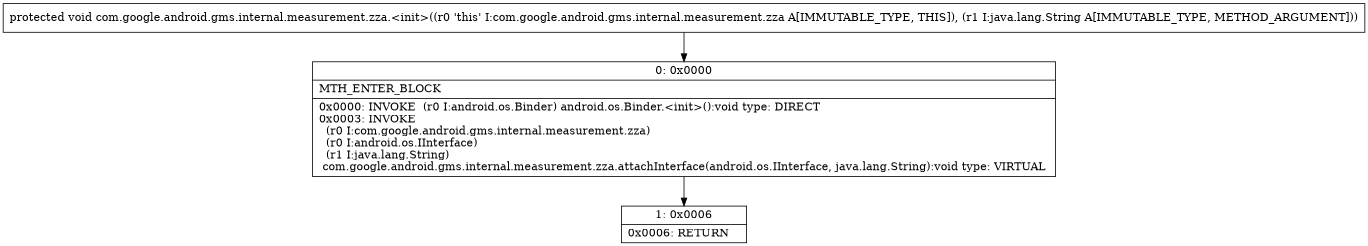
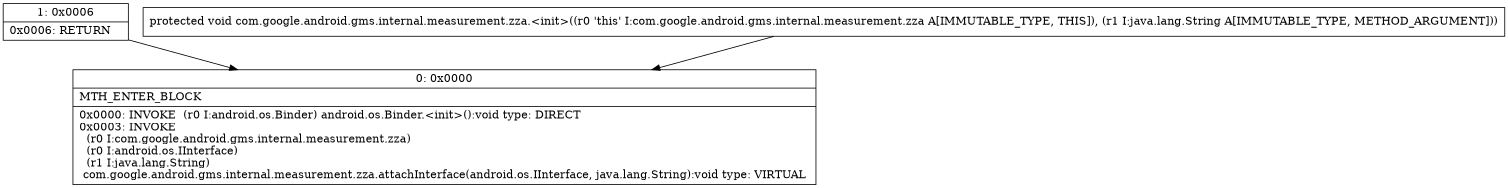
edge "0: 0x0000" -> "1: 0x0006": reversed
